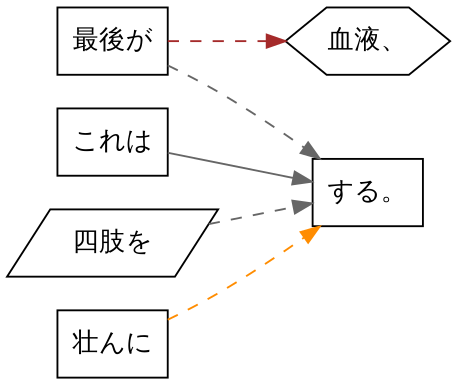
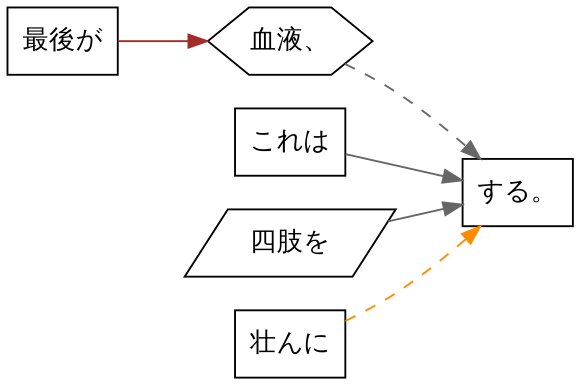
edge "最後が" -> "血液、": style dashed -> solid
edge "最後が" -> "する。": now "血液、" -> "する。"
edge "四肢を" -> "する。": style dashed -> solid
